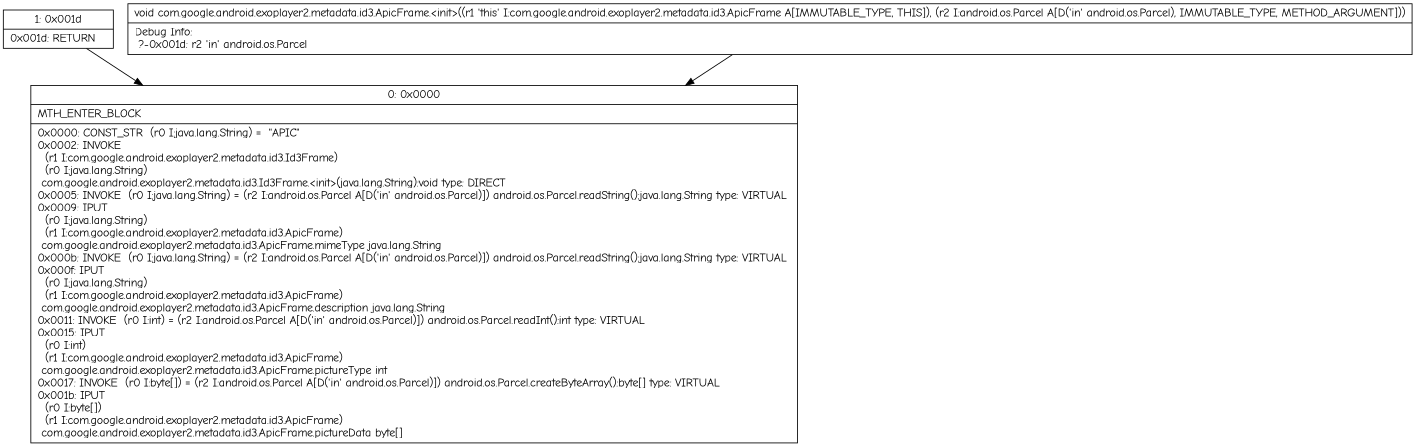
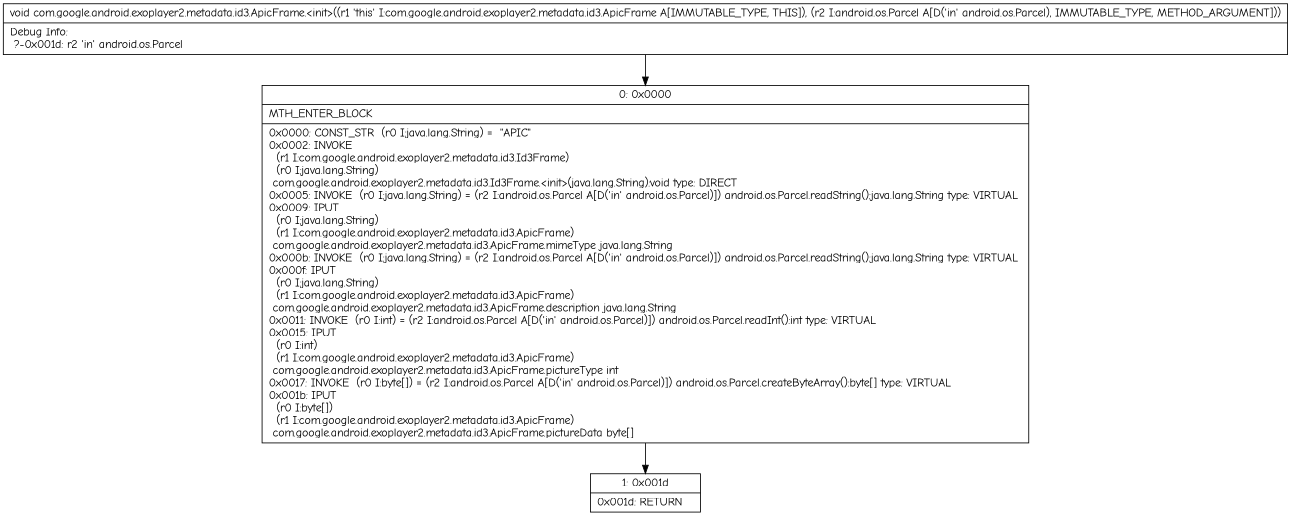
edge "1: 0x001d" -> "0: 0x0000": reversed
